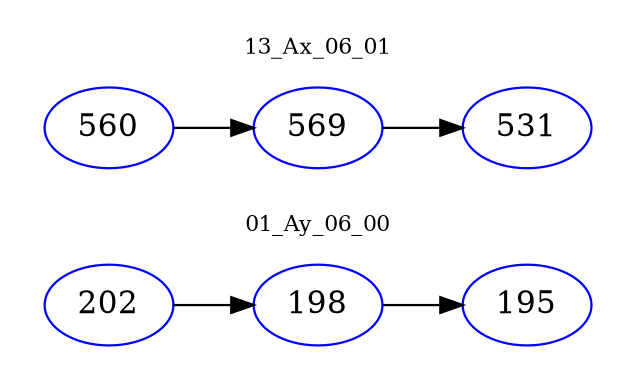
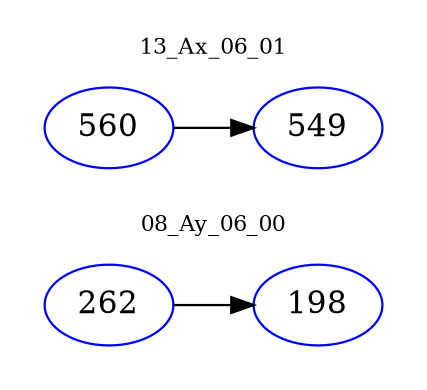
node "569": label "569" -> "549"
node "531": removed
cluster "01_Ay_06_00": label "01_Ay_06_00" -> "08_Ay_06_00"
node "202": label "202" -> "262"
node "195": removed
